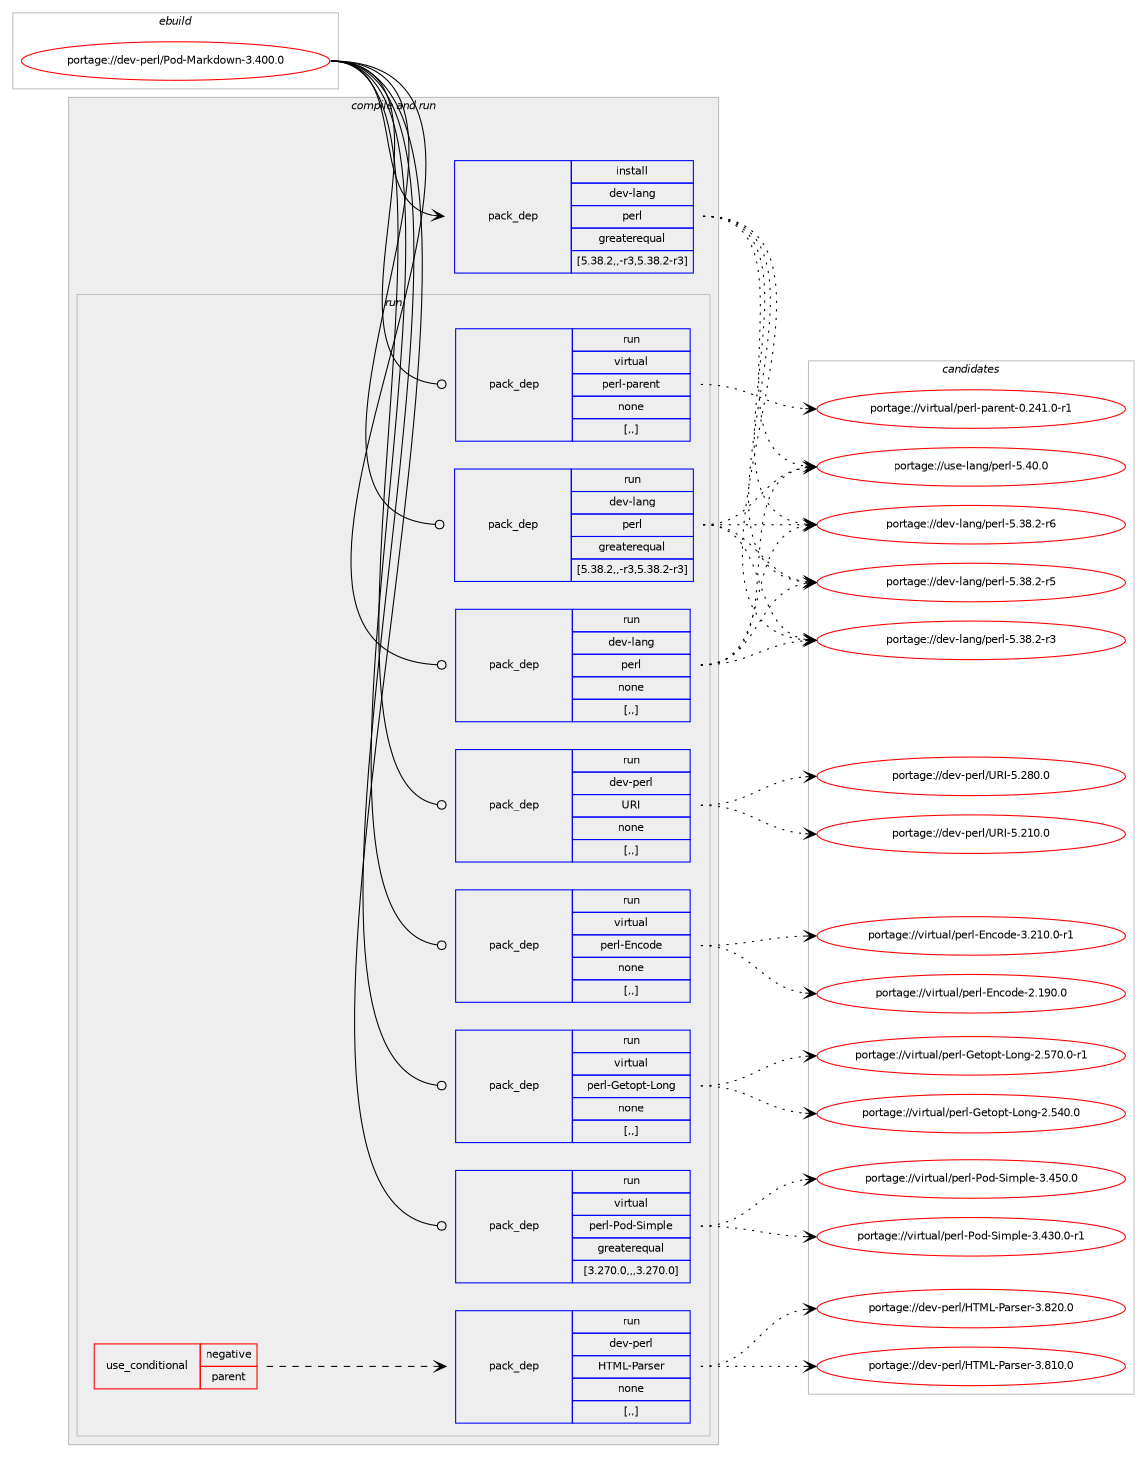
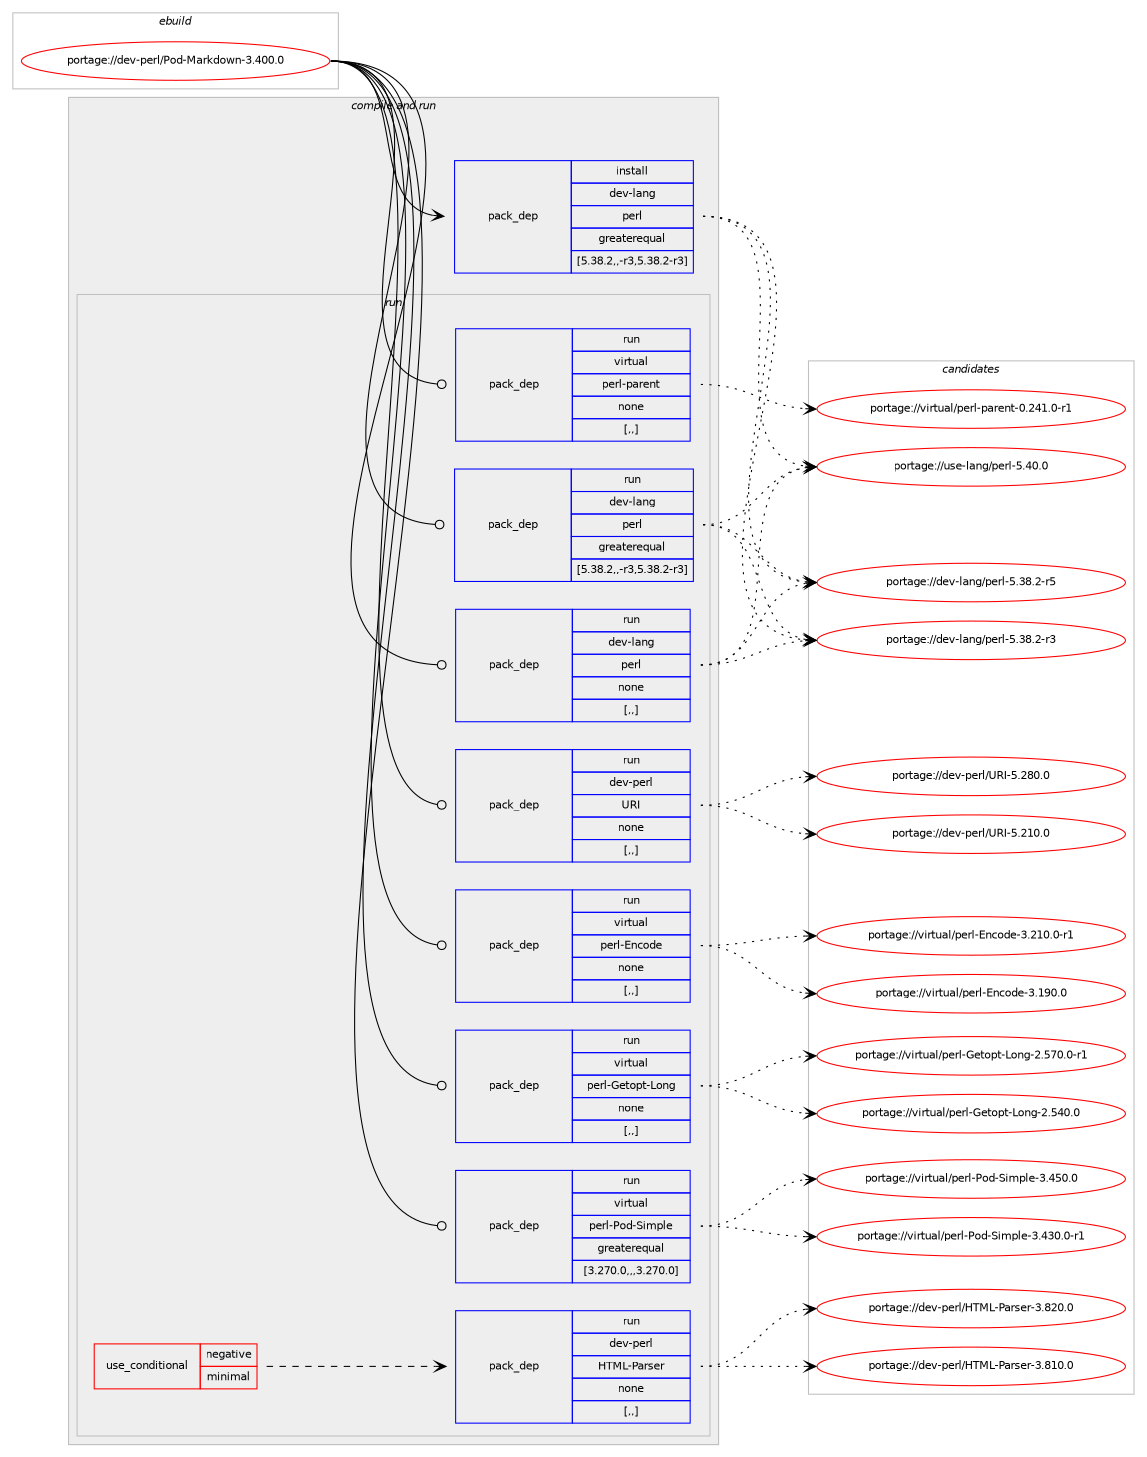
node "portage://dev-lang/perl-5.38.2-r6": removed
node "portage://virtual/perl-Encode-2.190.0": label "portage://virtual/perl-Encode-2.190.0" -> "portage://virtual/perl-Encode-3.190.0"
node "use_conditional": text "parent" -> "minimal"
